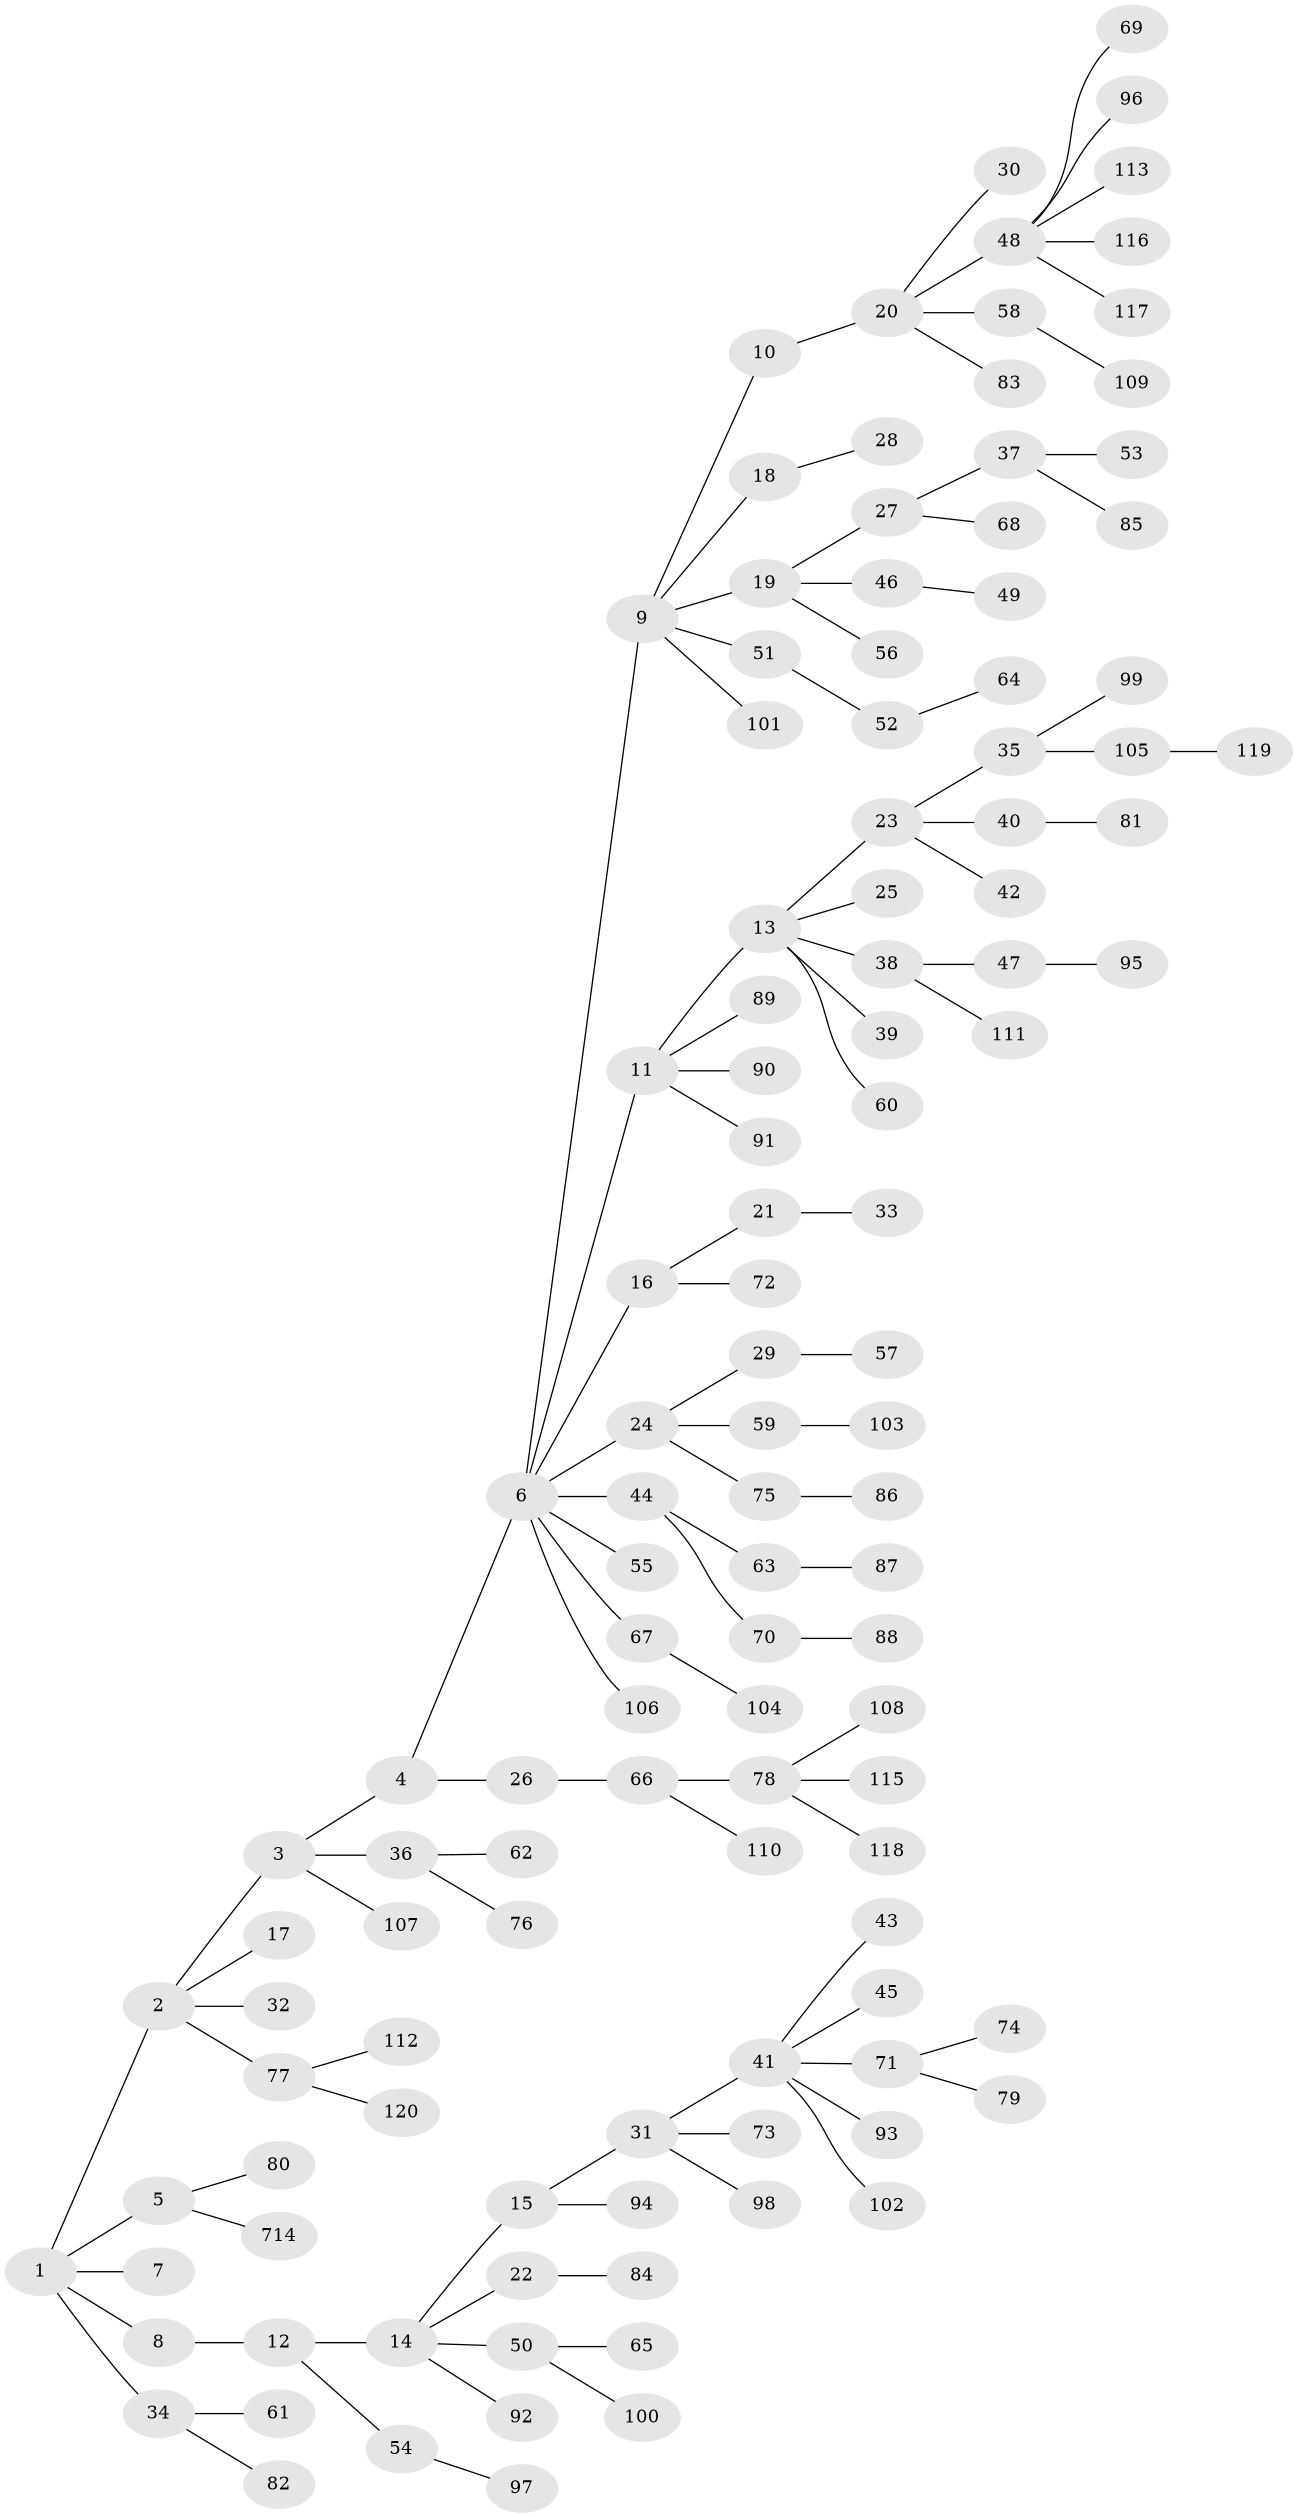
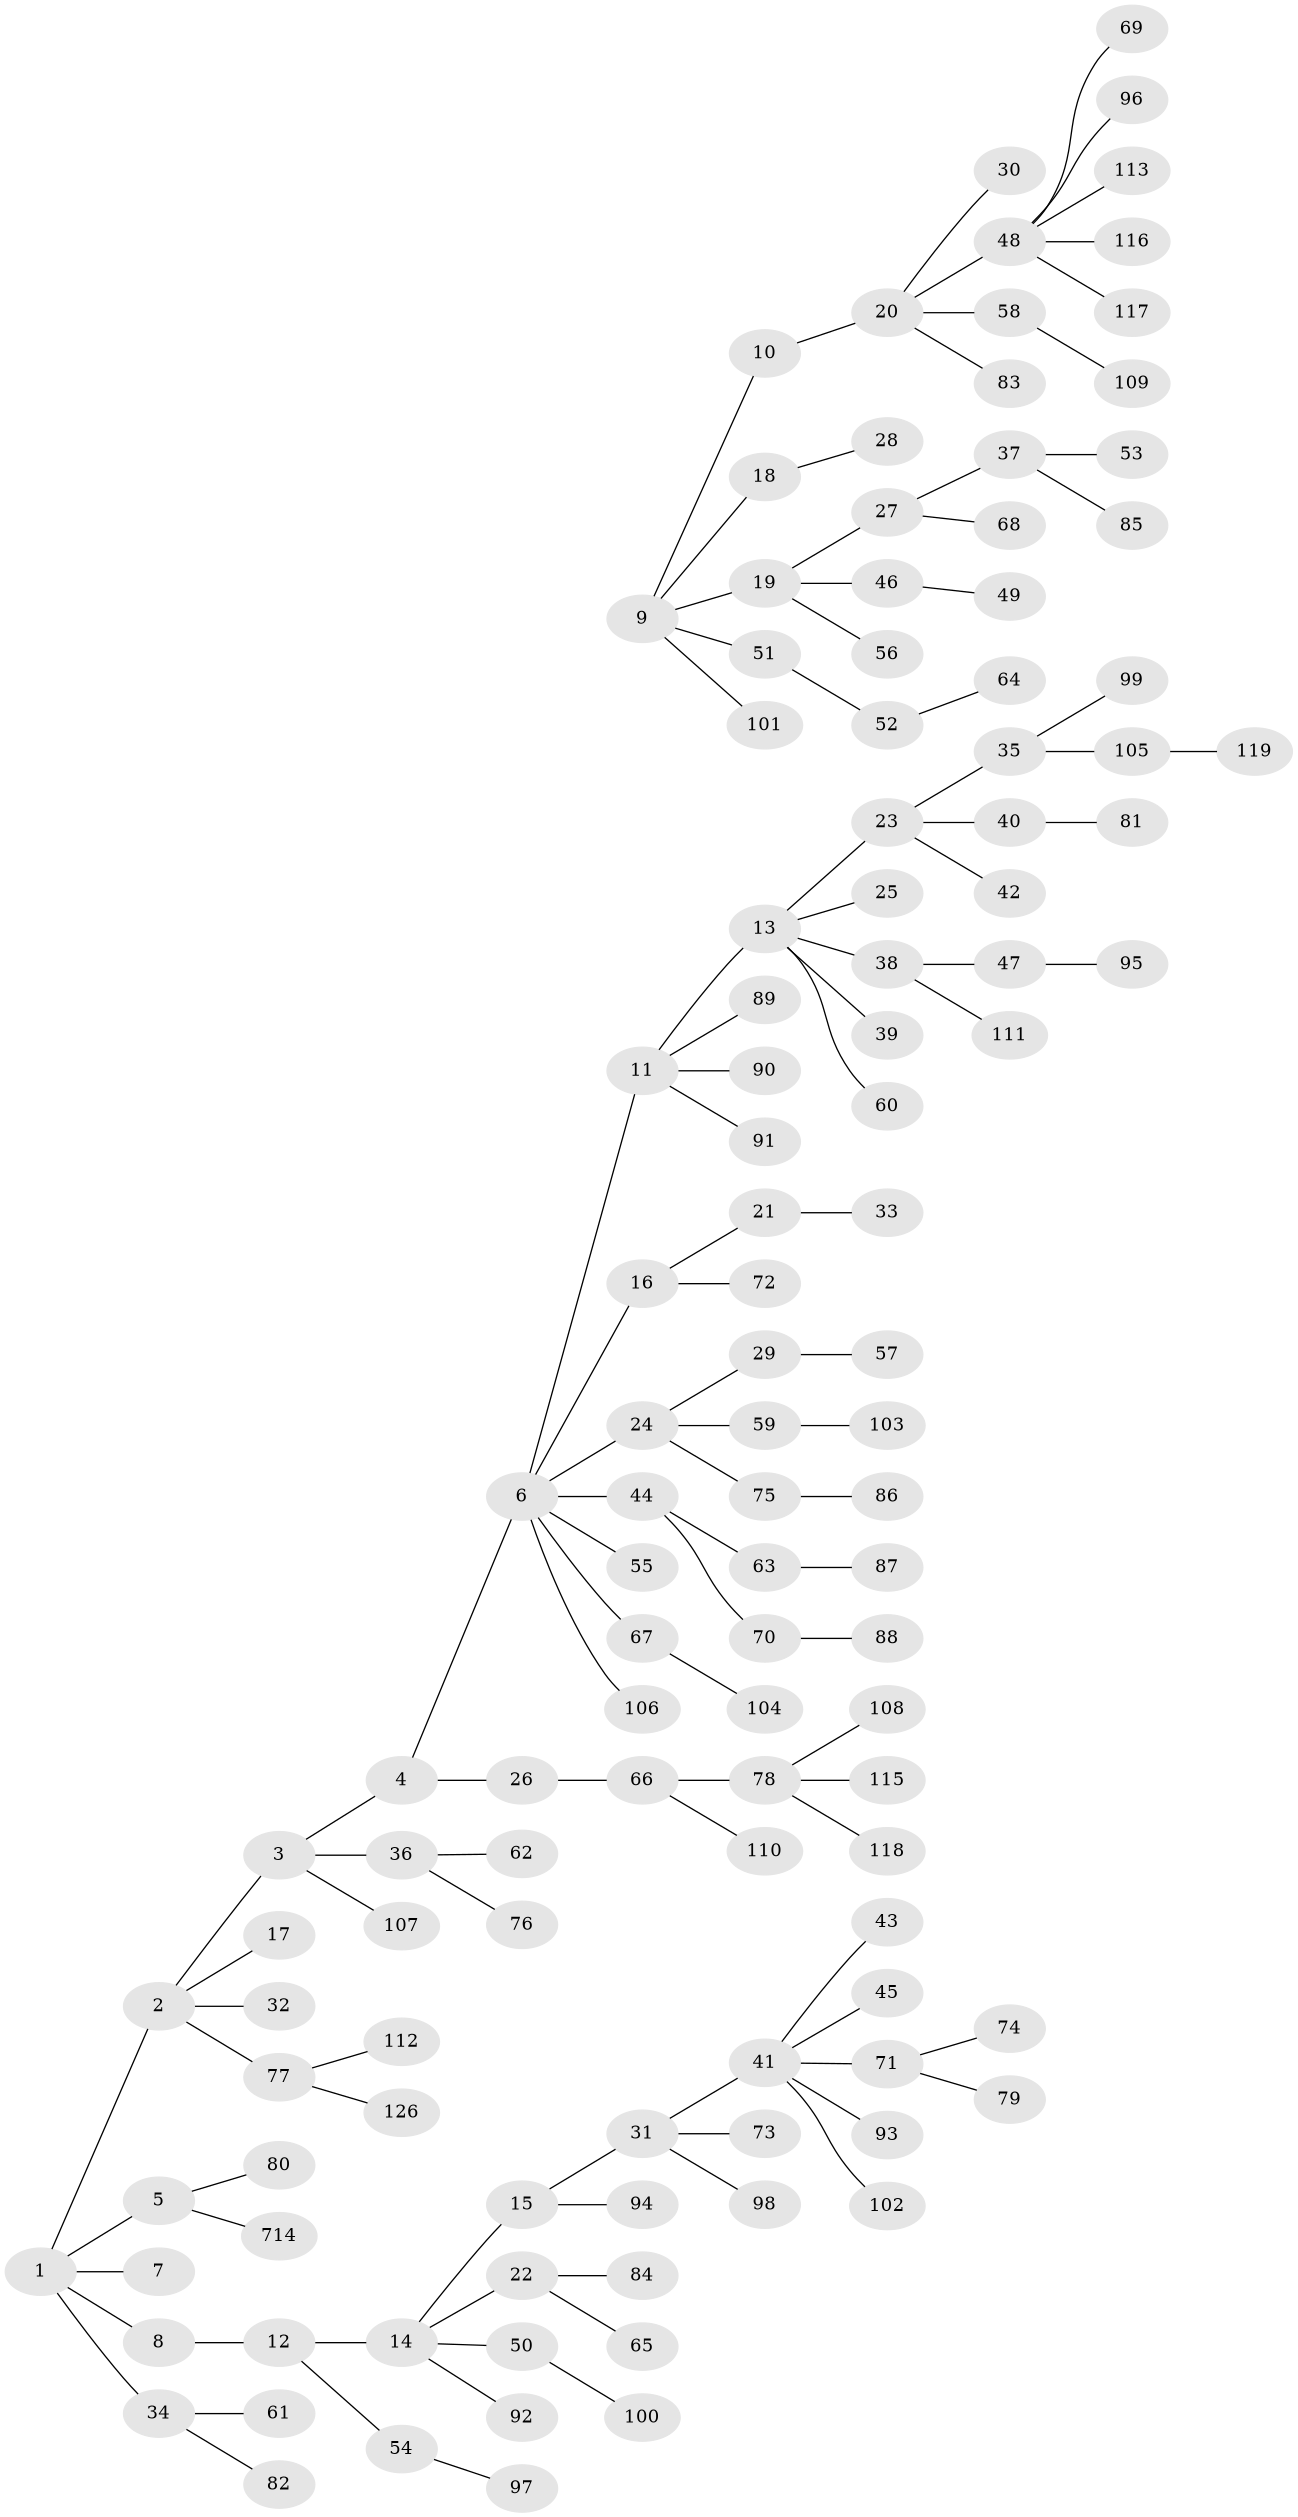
edge "9" -- "6": removed
node "120": label "120" -> "126"
edge "50" -- "65": now "22" -- "65"
